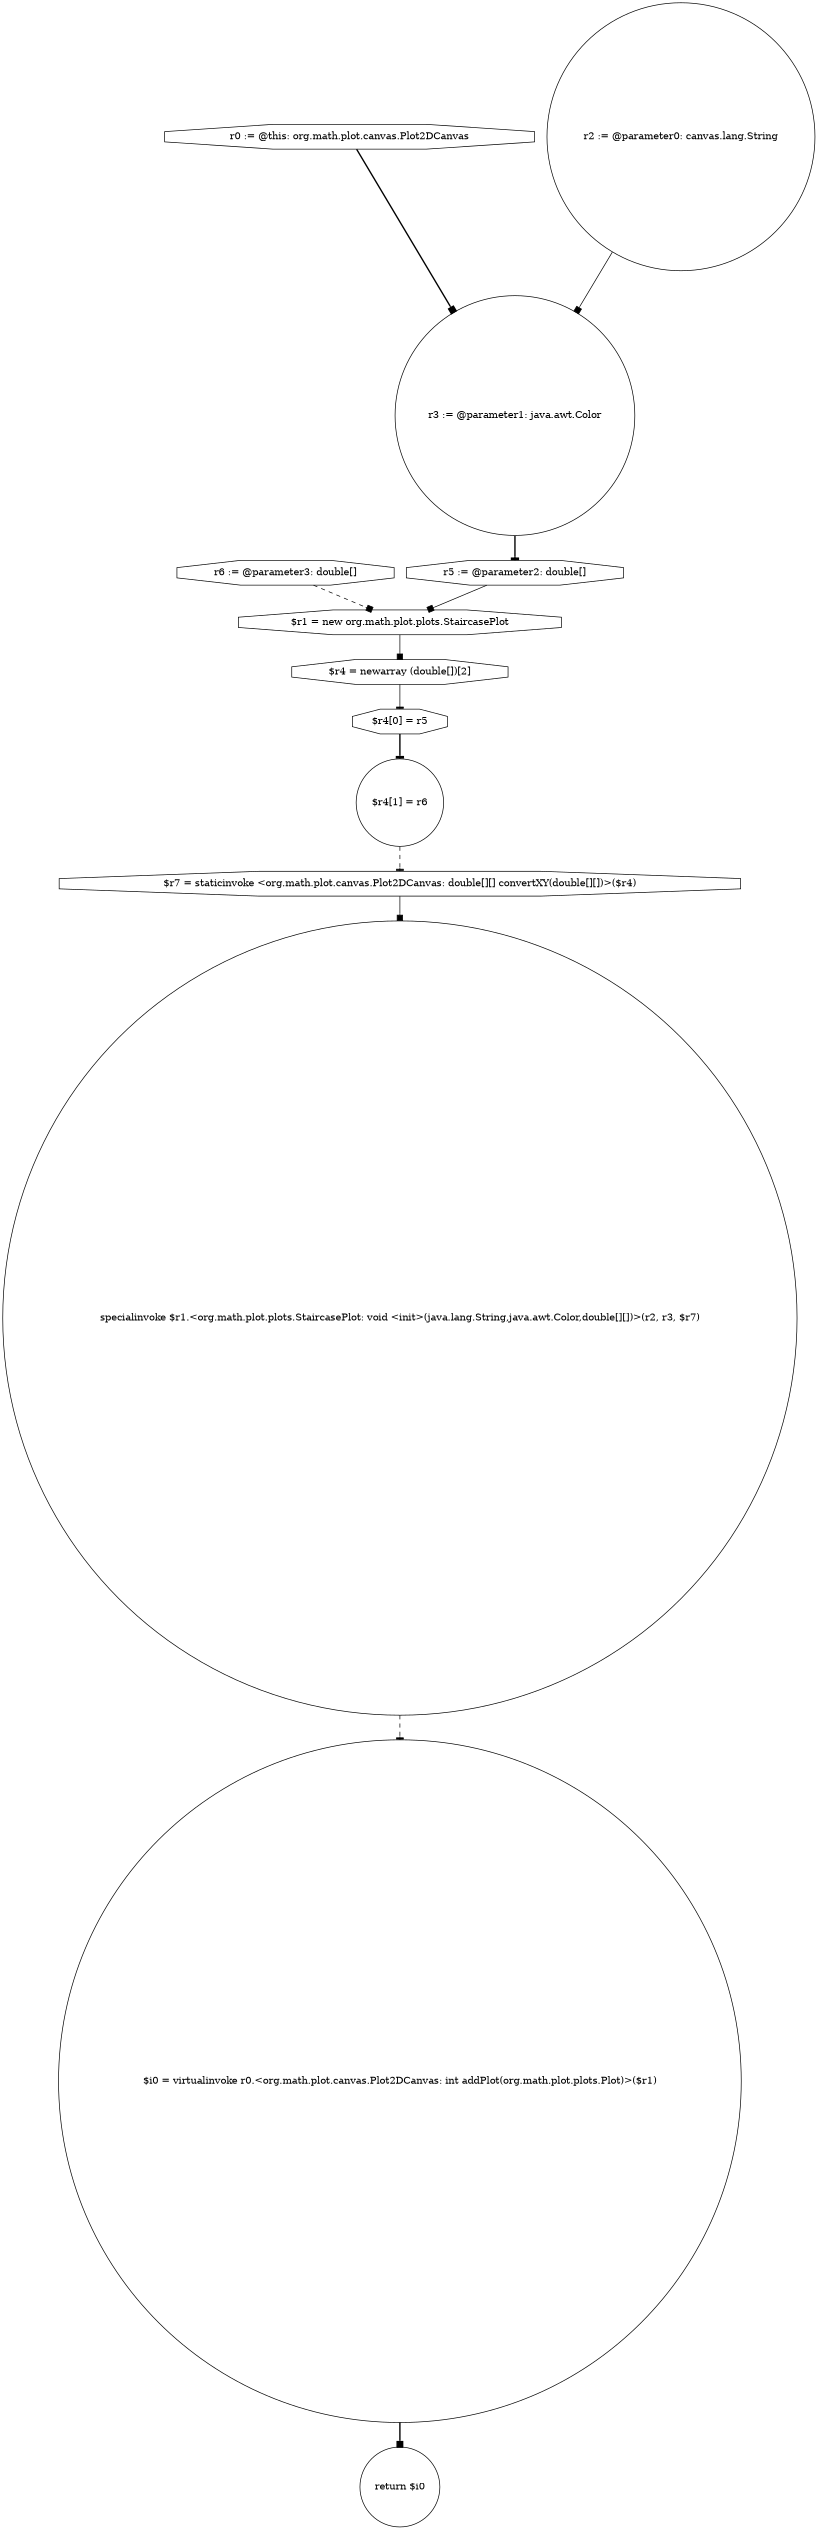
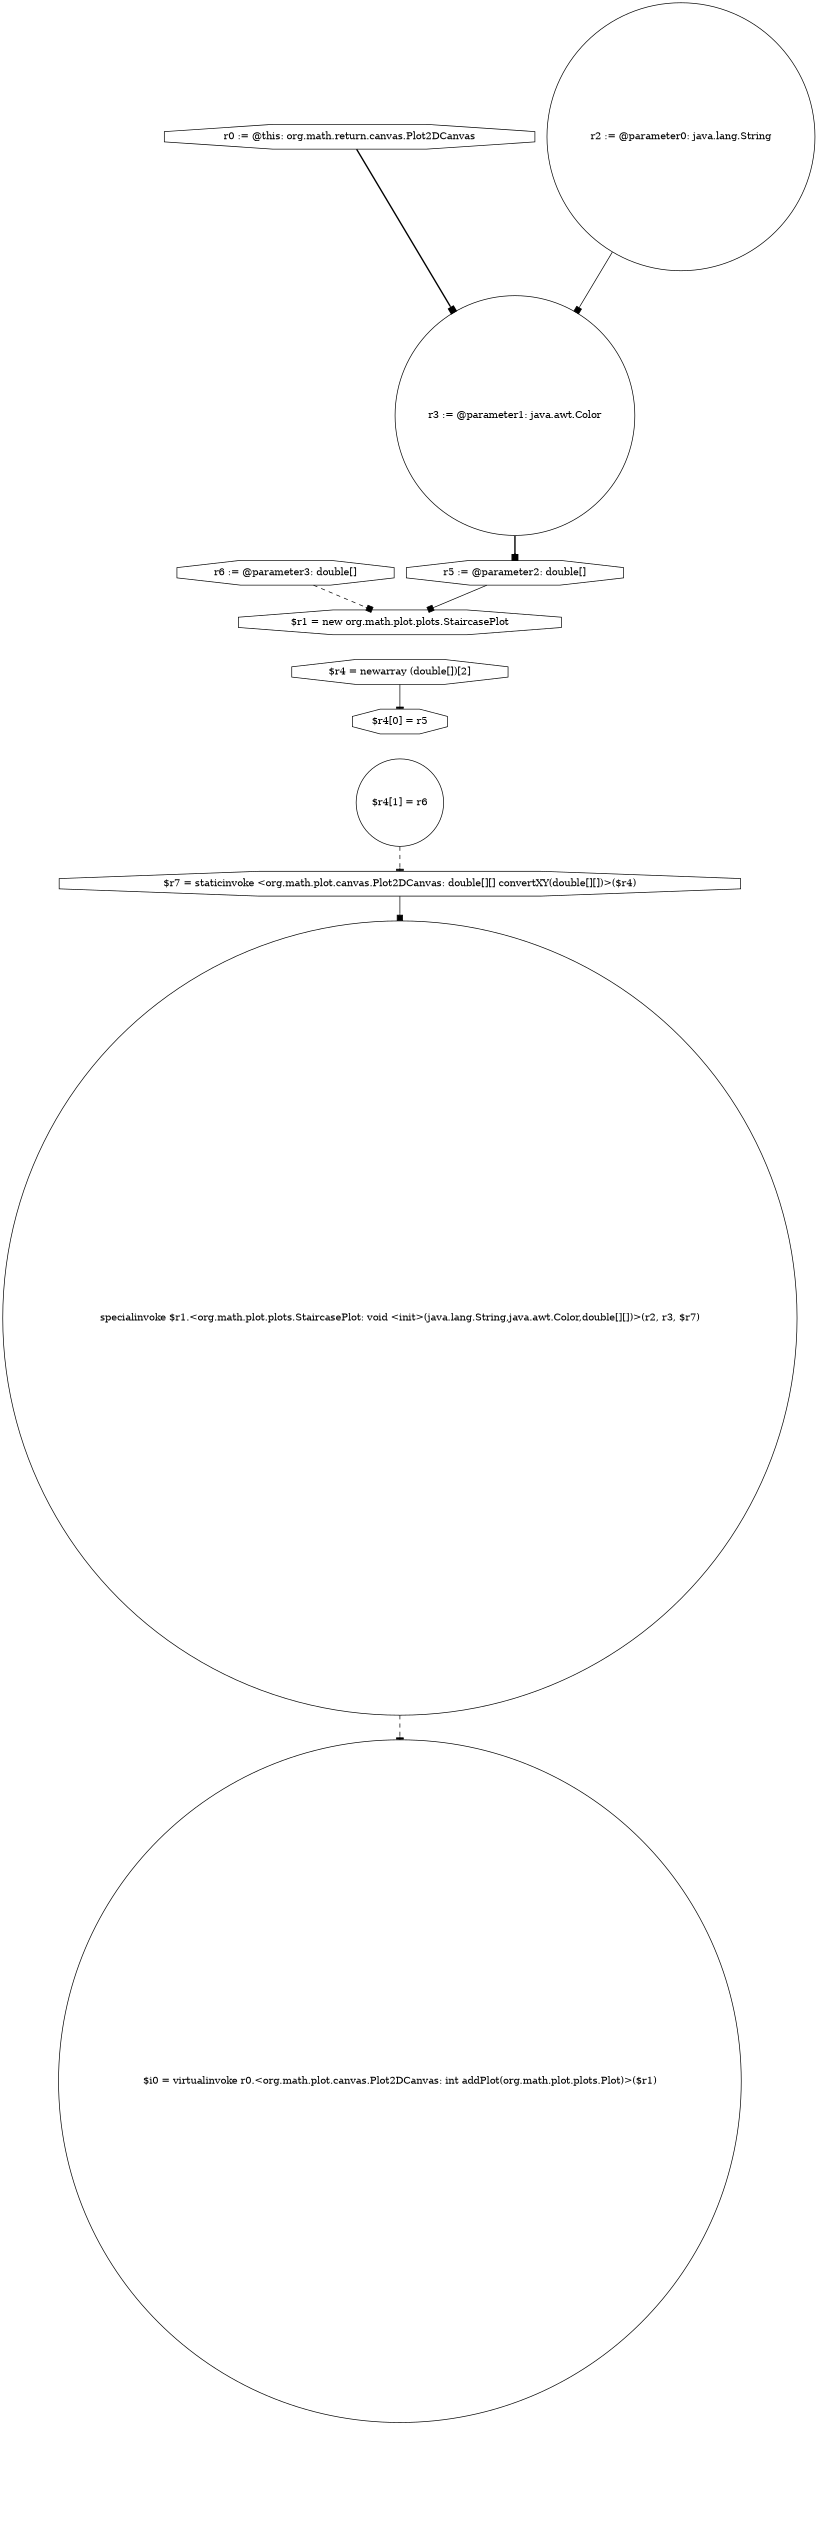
node "r0 := @this: org.math.plot.canvas.Plot2DCanvas": label "r0 := @this: org.math.plot.canvas.Plot2DCanvas" -> "r0 := @this: org.math.return.canvas.Plot2DCanvas"
node "r2 := @parameter0: canvas.lang.String": label "r2 := @parameter0: canvas.lang.String" -> "r2 := @parameter0: java.lang.String"
edge "r3 := @parameter1: java.awt.Color" -> "r5 := @parameter2: double[]": arrowhead tee -> box
edge "$r1 = new org.math.plot.plots.StaircasePlot" -> "$r4 = newarray (double[])[2]": removed
edge "$r4[0] = r5" -> "$r4[1] = r6": removed
node "return $i0": removed
